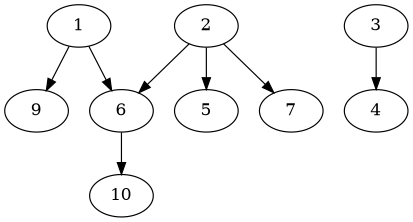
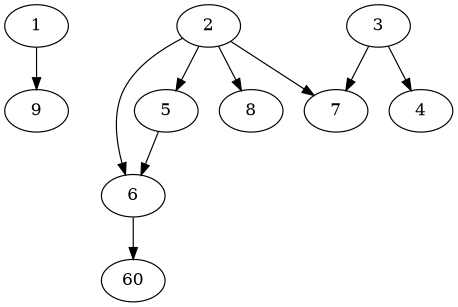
edge "1" -> "6": now "5" -> "6"
edge "3" -> "7": added
node "8": added
node "10": label "10" -> "60"
